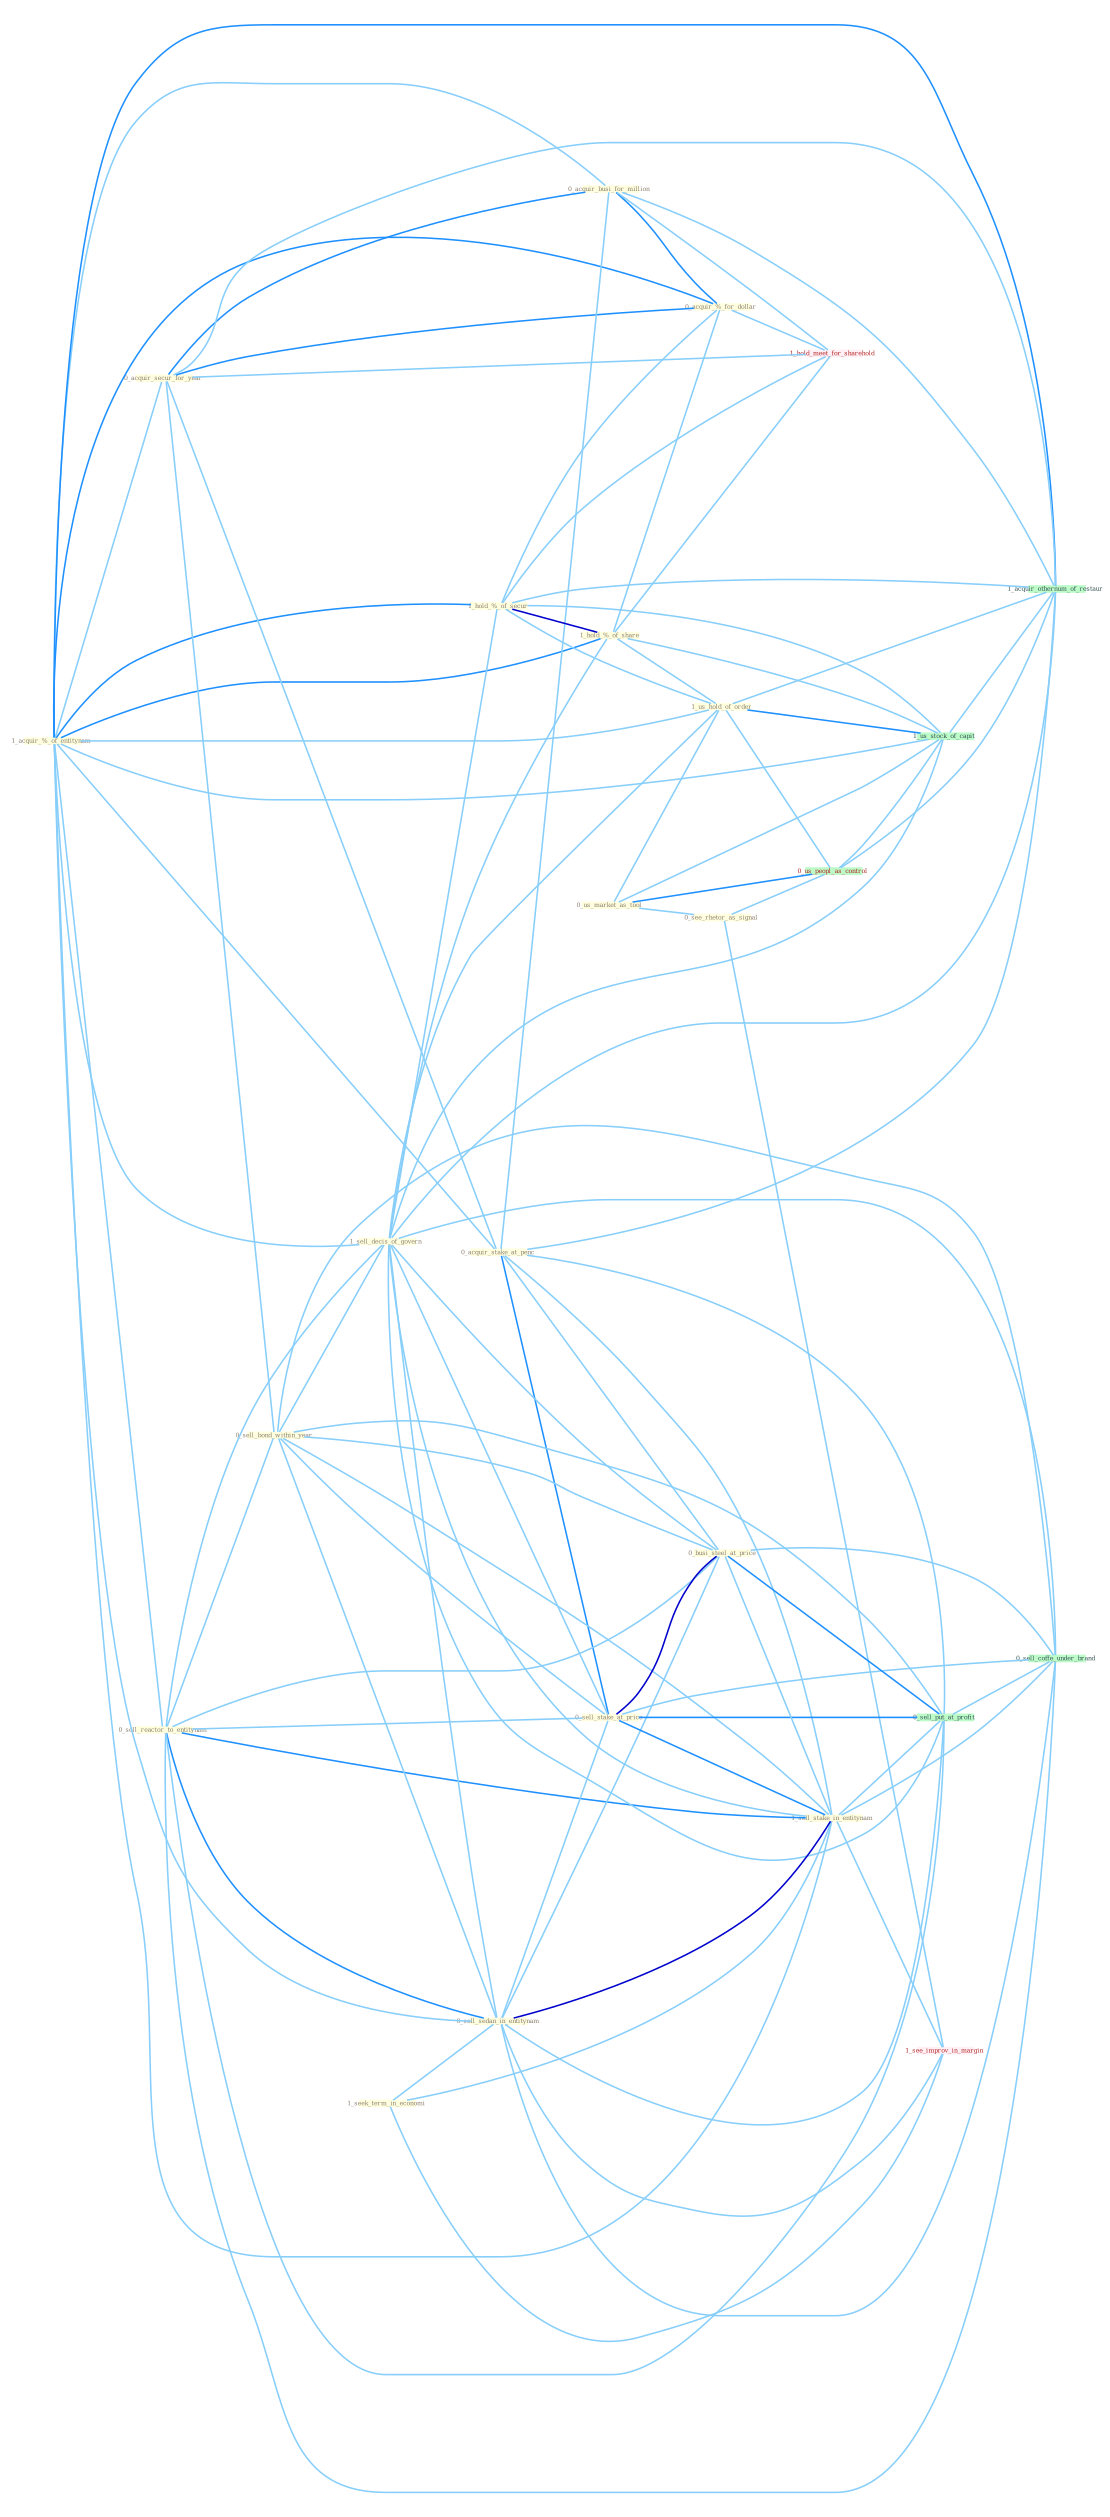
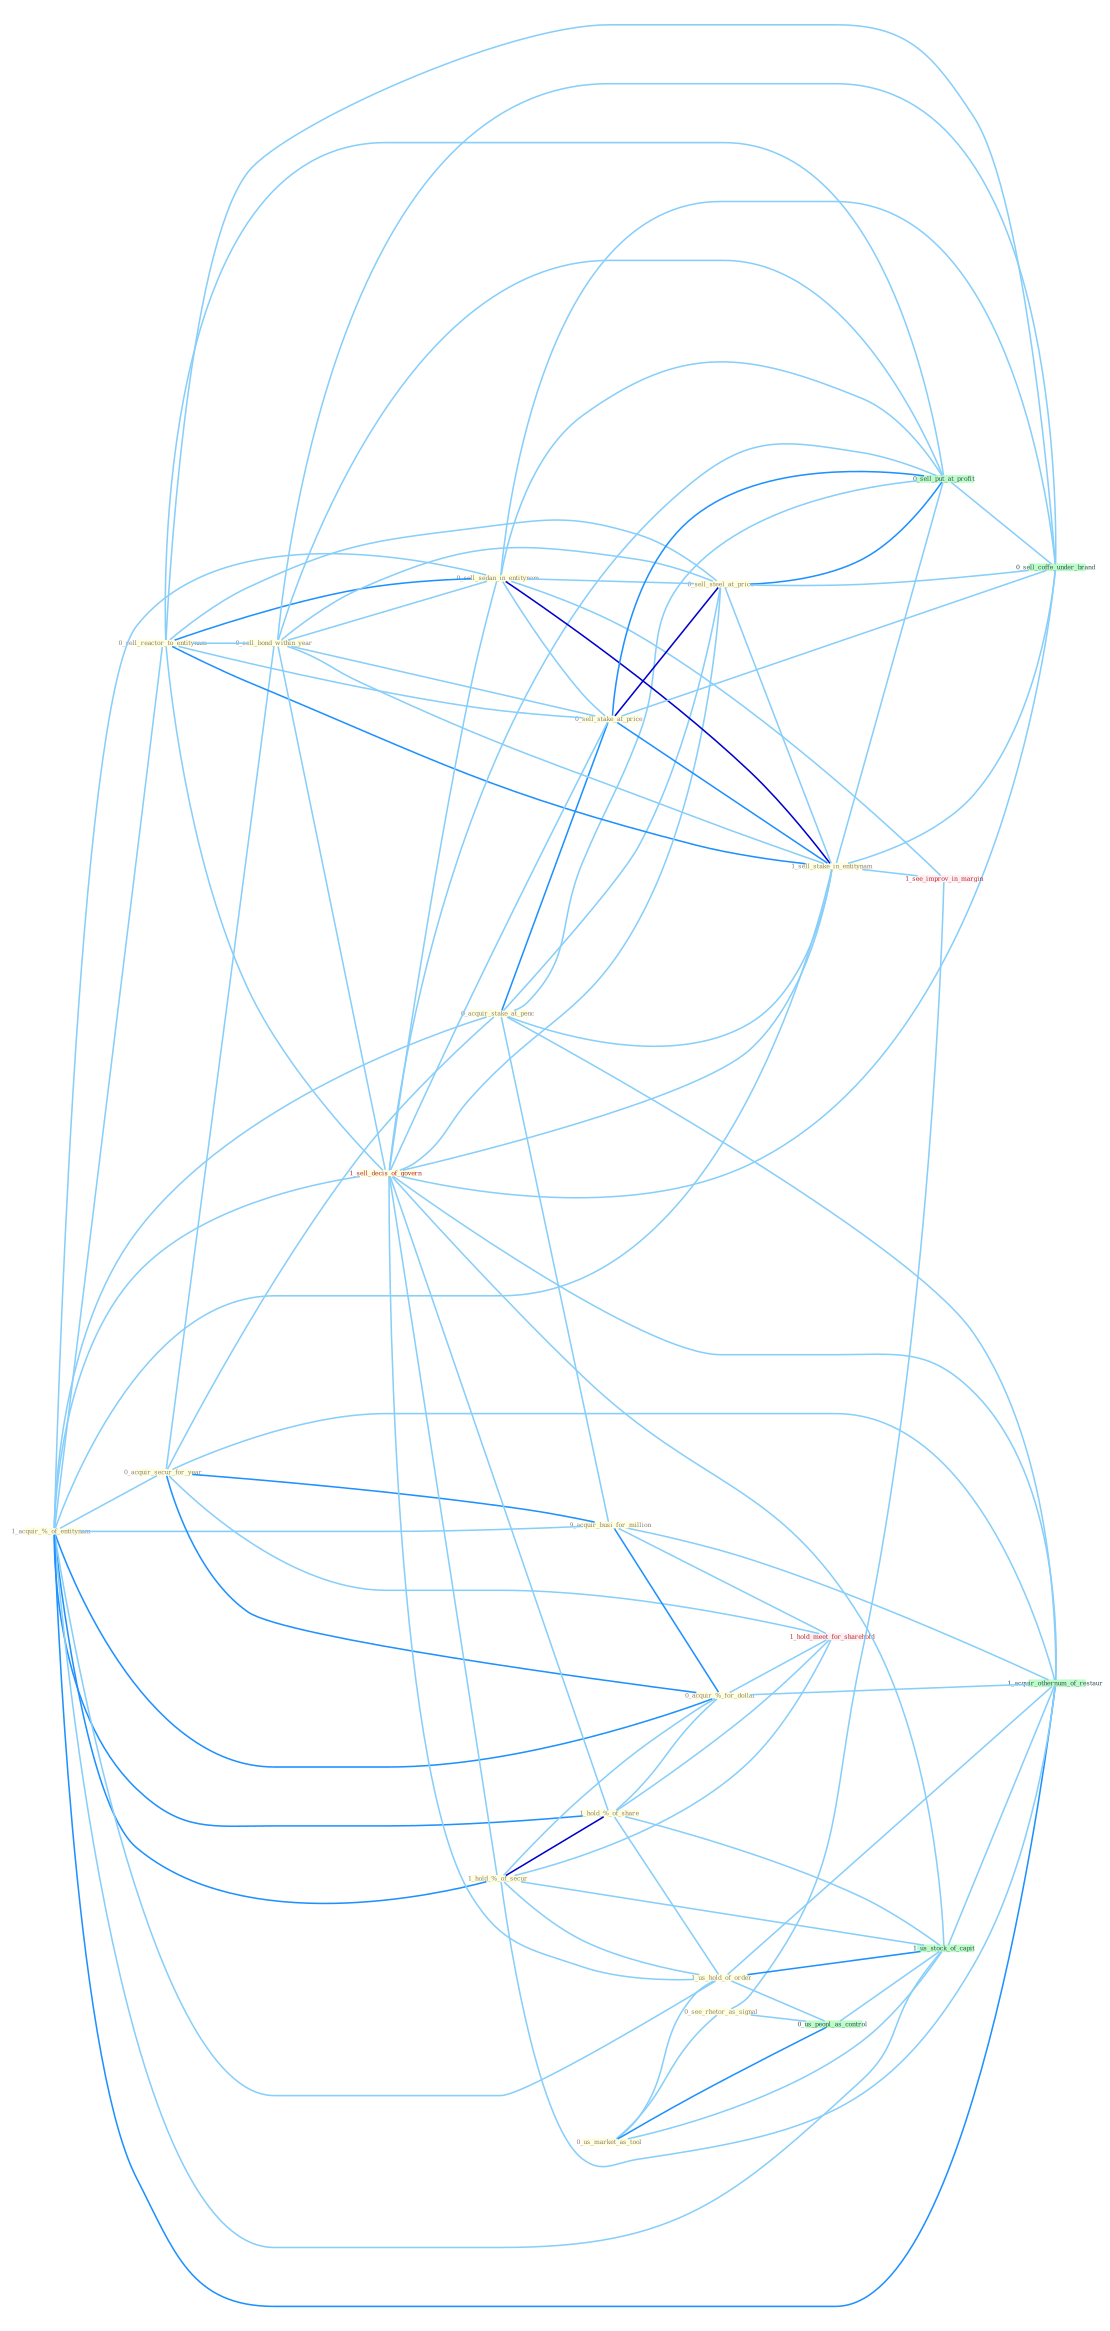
node "0_acquir_busi_for_million": label "0_acquir_busi_for_million" -> "9_acquir_busi_for_million"
edge "1_acquir_othernum_of_restaur" -- "0_us_peopl_as_control": now "1_acquir_othernum_of_restaur" -- "0_acquir_%_for_dollar"
node "0_us_peopl_as_control": fontcolor #b22222 -> #2f4f4f
node "1_sell_decis_of_govern": fontcolor #8b7d6b -> #b22222
node "0_busi_steel_at_price": label "0_busi_steel_at_price" -> "0_sell_steel_at_price"
node "1_seek_term_in_economi": removed
